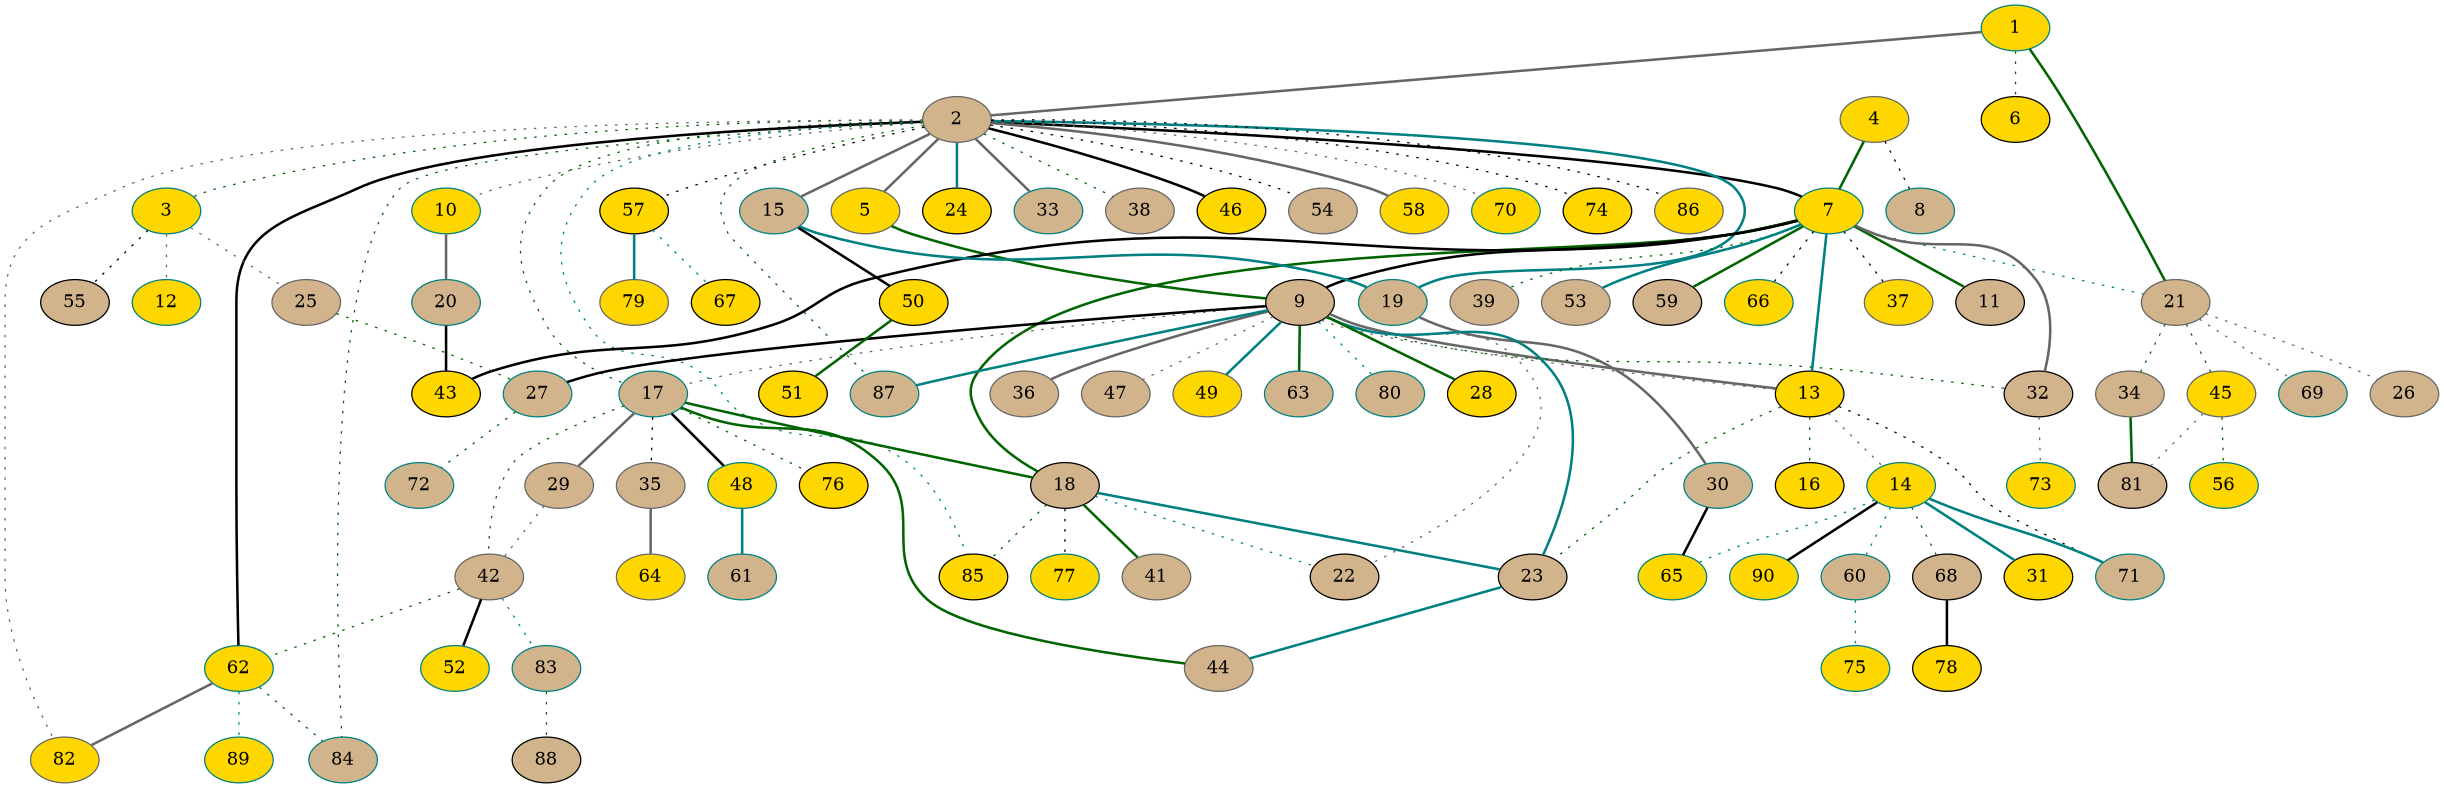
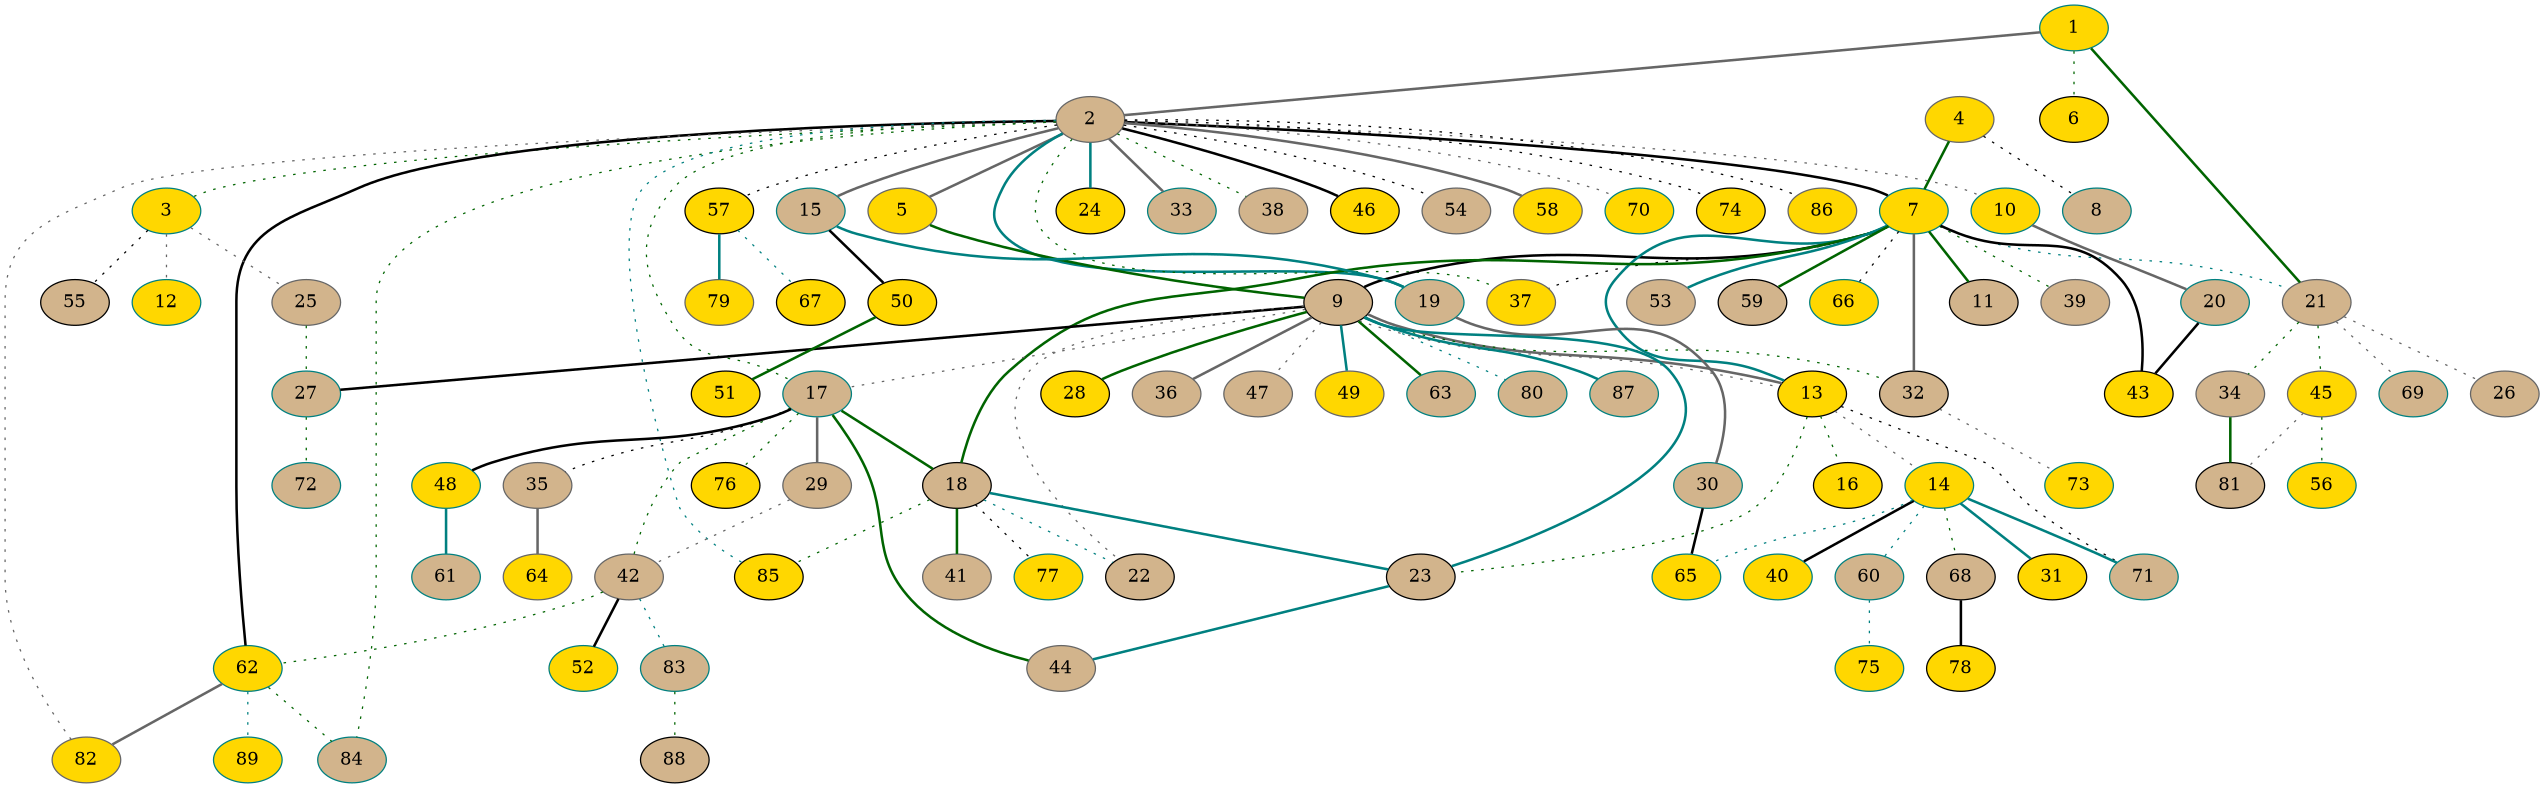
edge "2" -- "87": now "2" -- "37"
node "90": label "90" -> "40"
